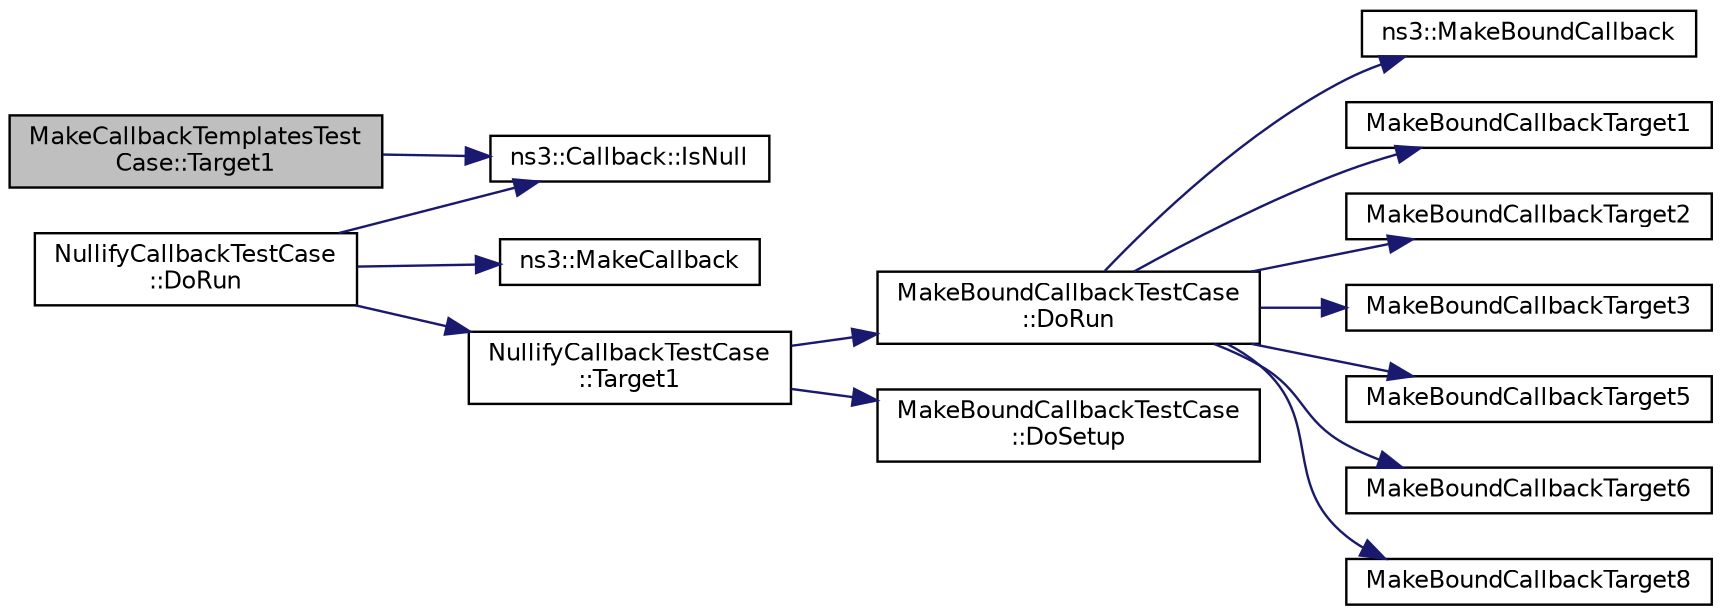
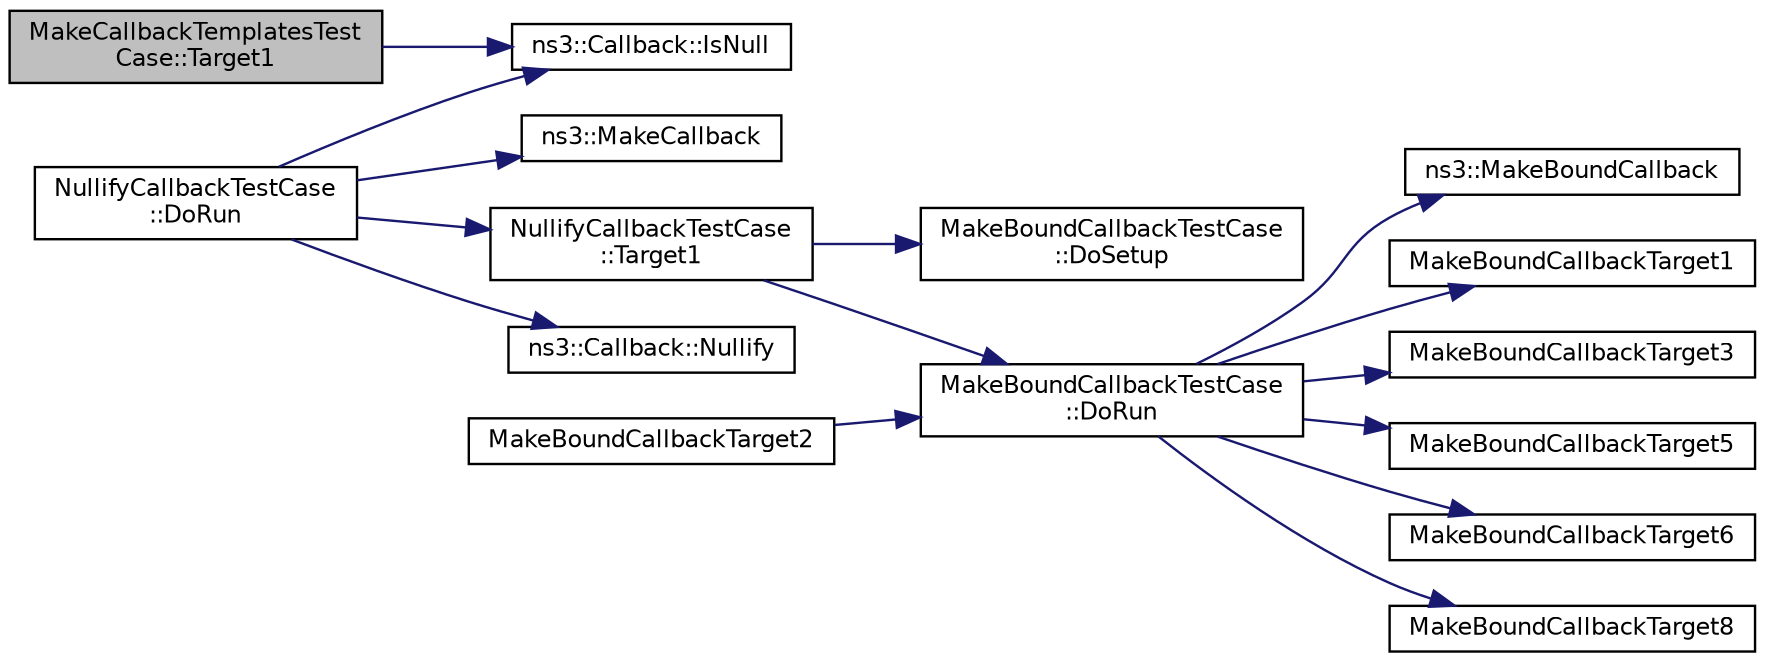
edge "MakeBoundCallbackTestCase ::DoRun" -> "MakeBoundCallbackTarget2": reversed
node "ns3::Callback::Nullify": added
